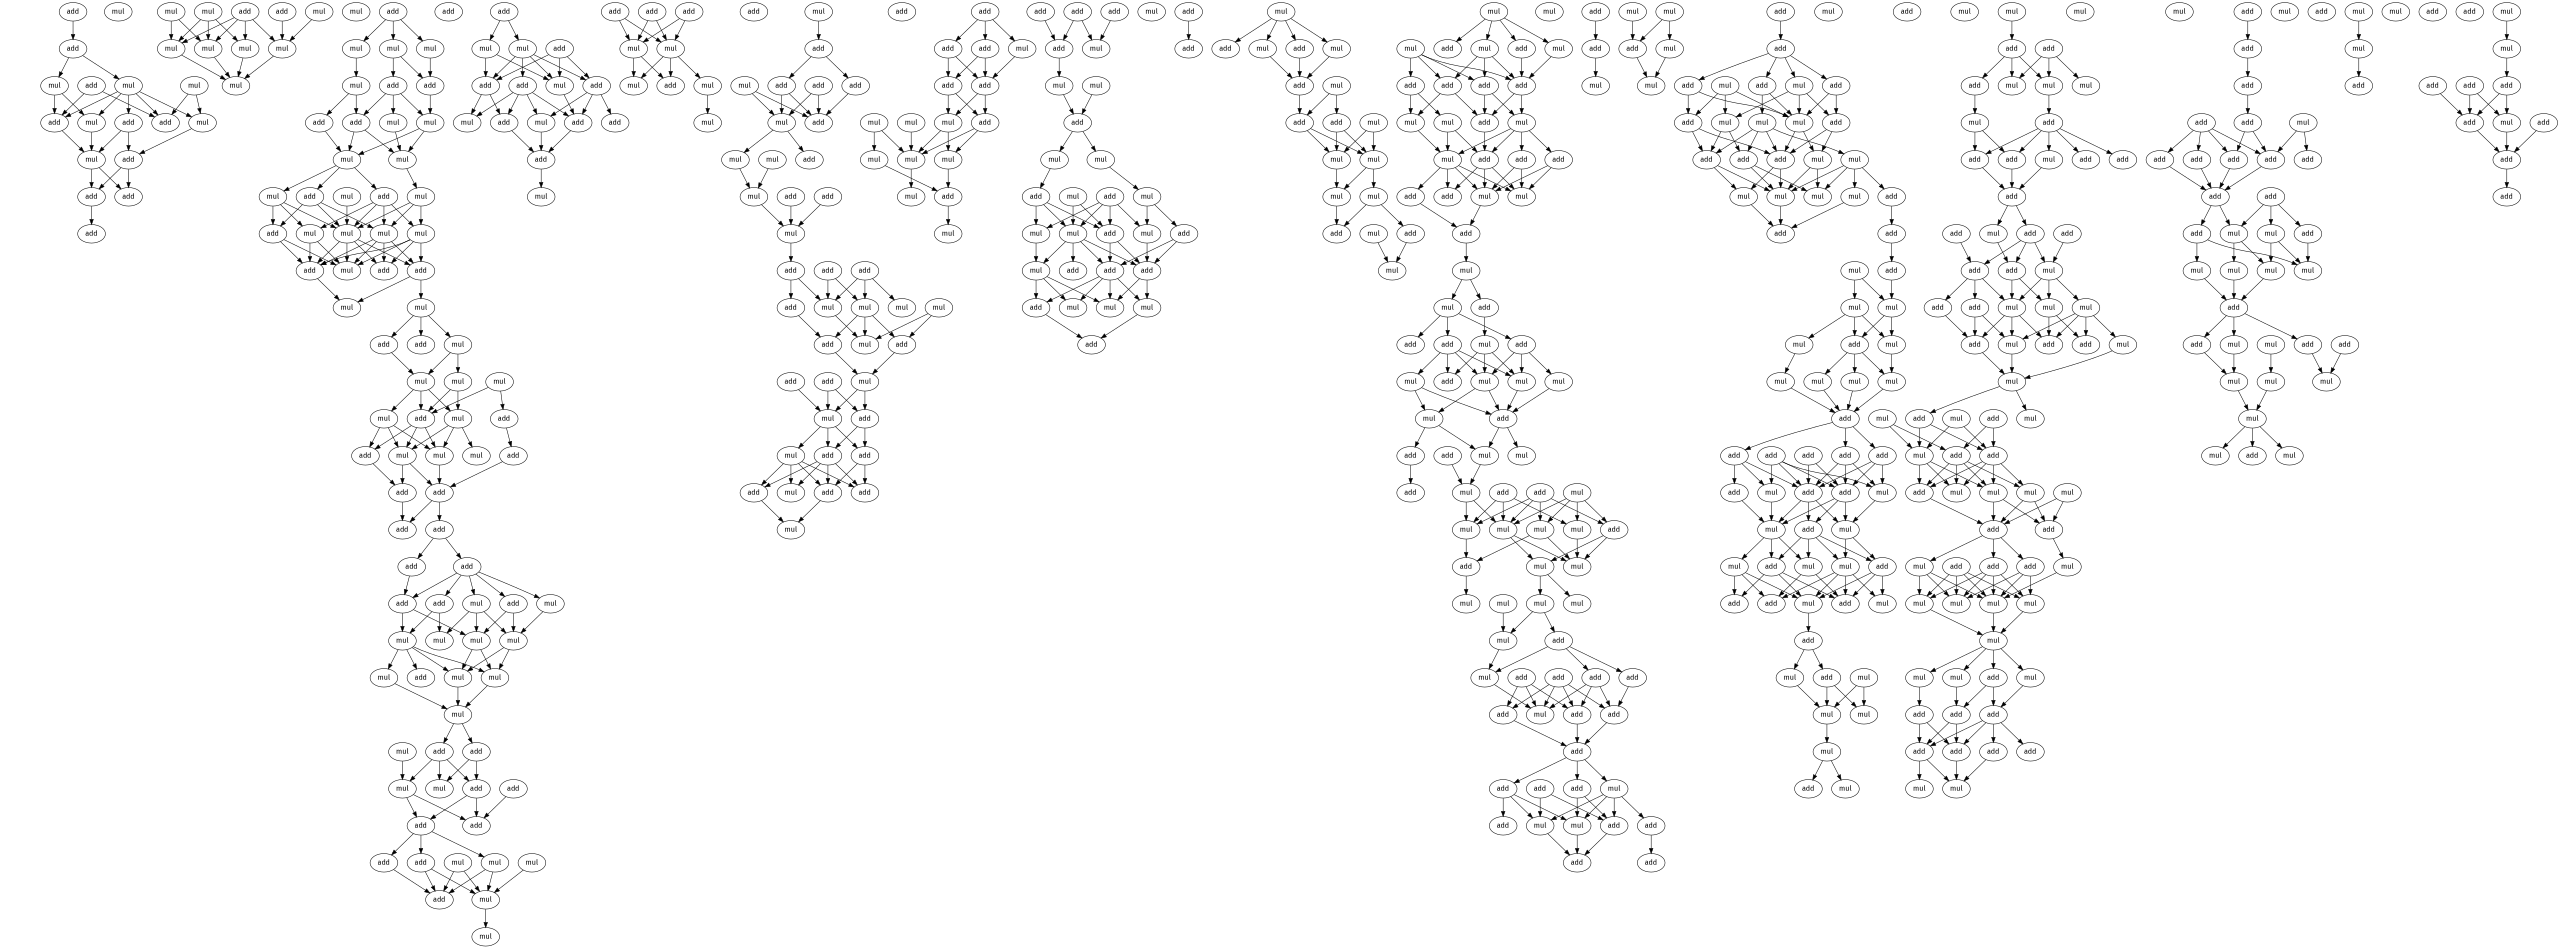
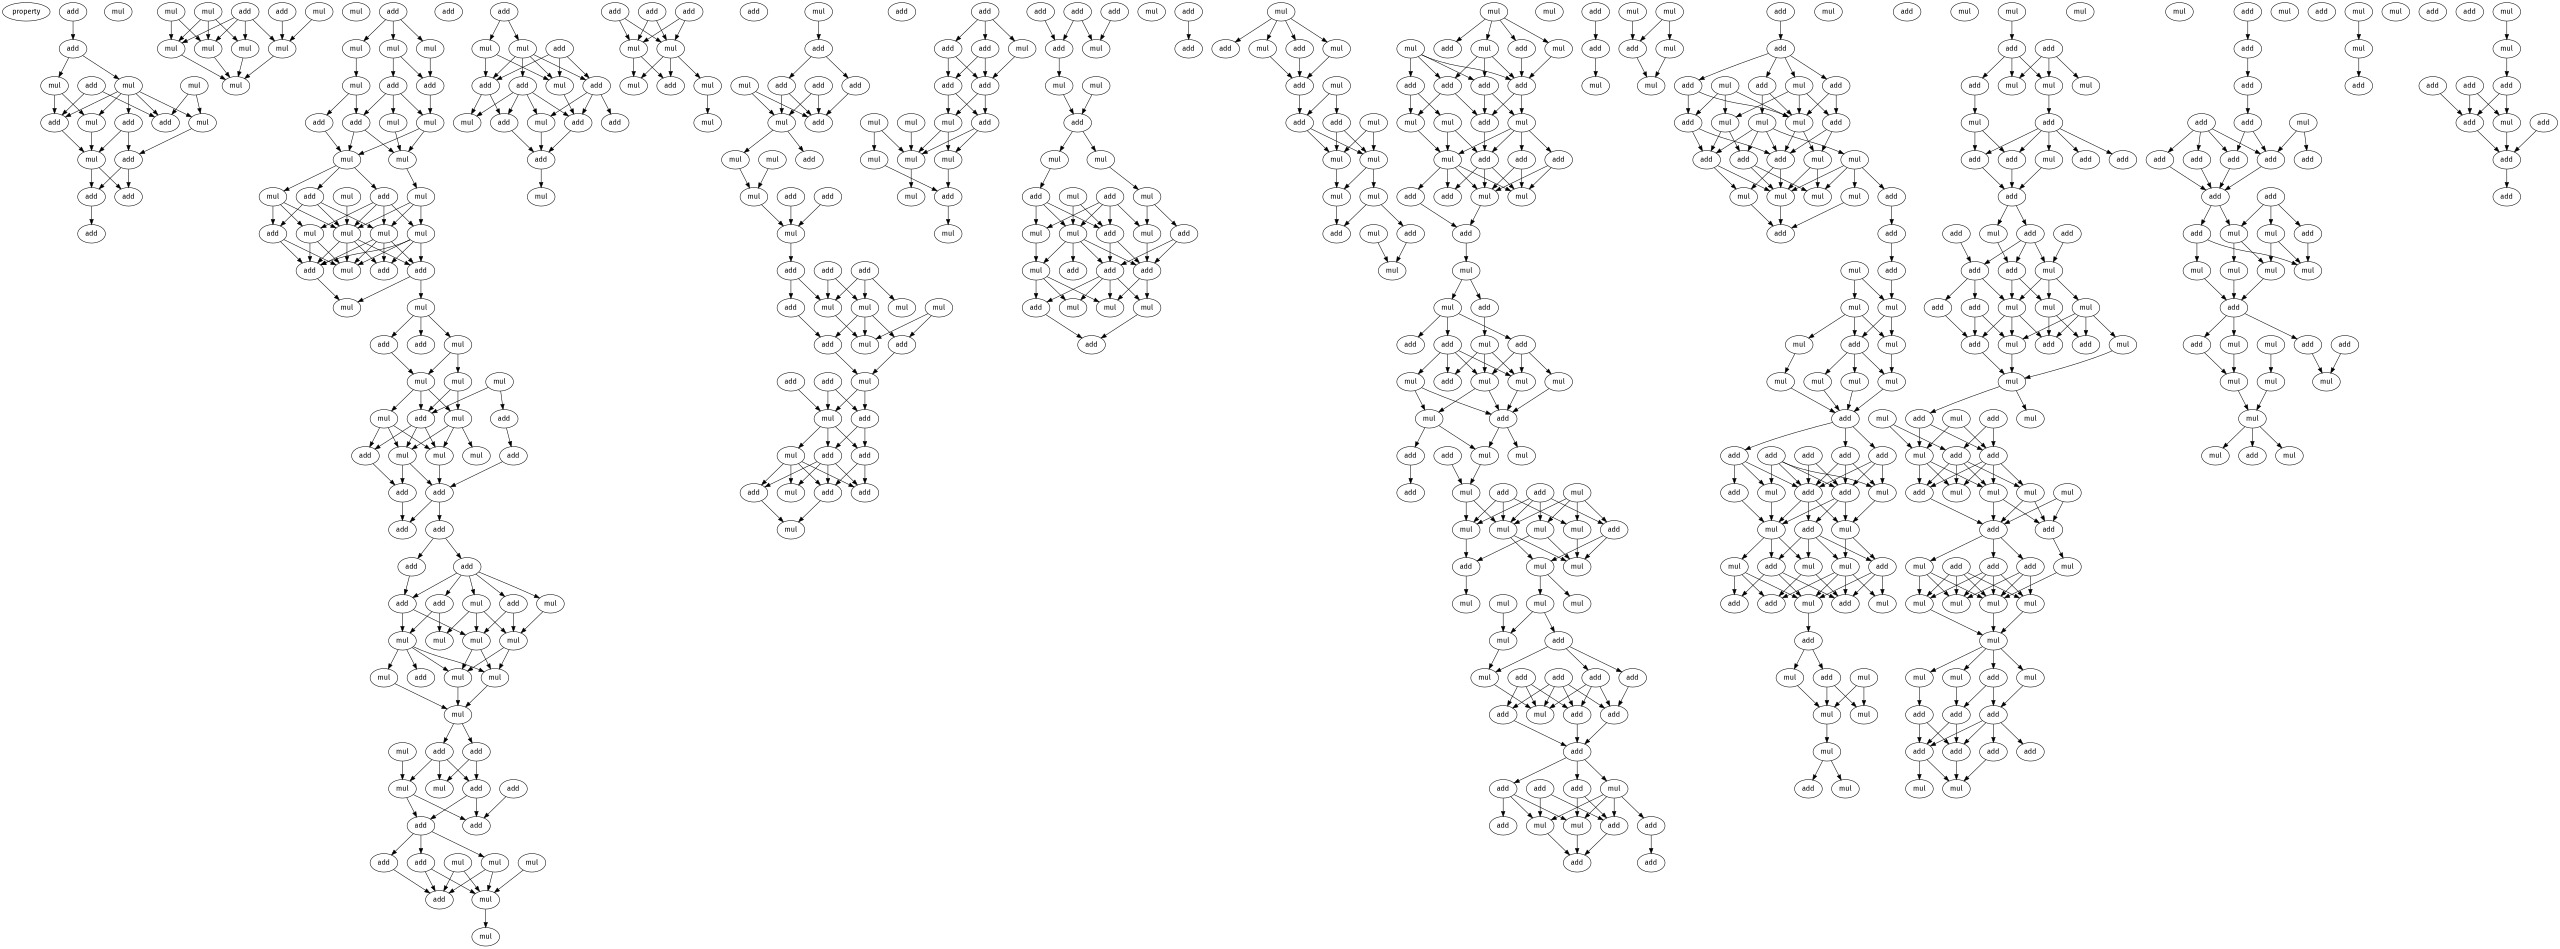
node "property": added
